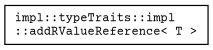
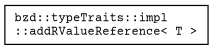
node "impl::typeTraits::impl ::addRValueReference< T >": label "impl::typeTraits::impl ::addRValueReference< T >" -> "bzd::typeTraits::impl ::addRValueReference< T >"
